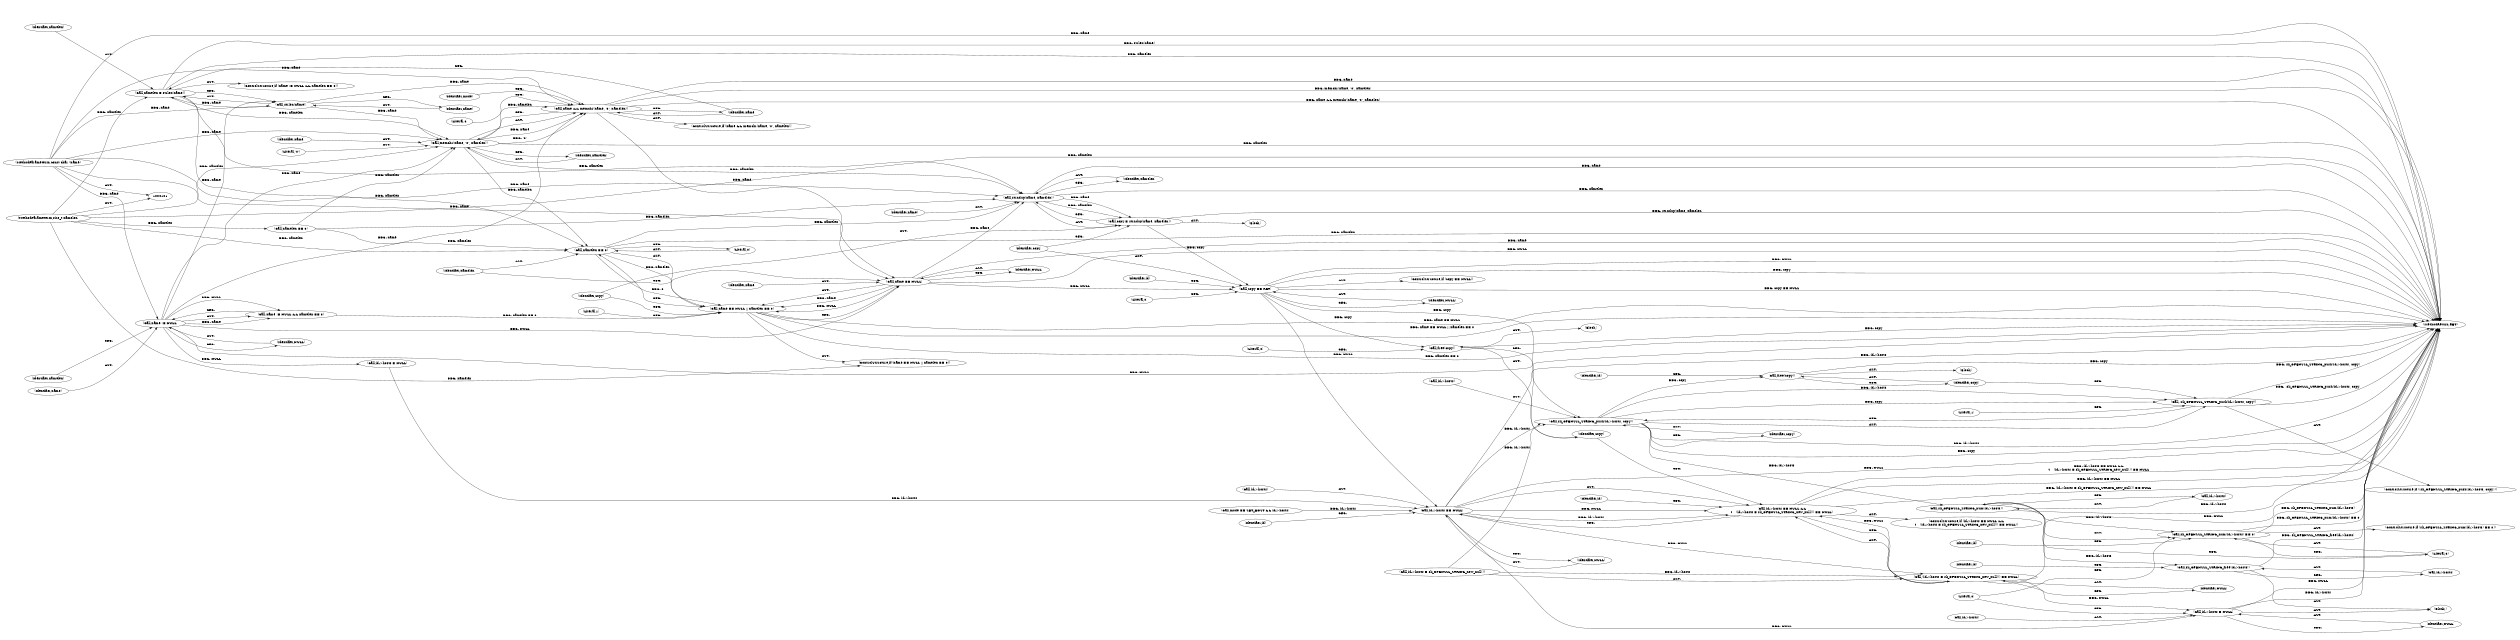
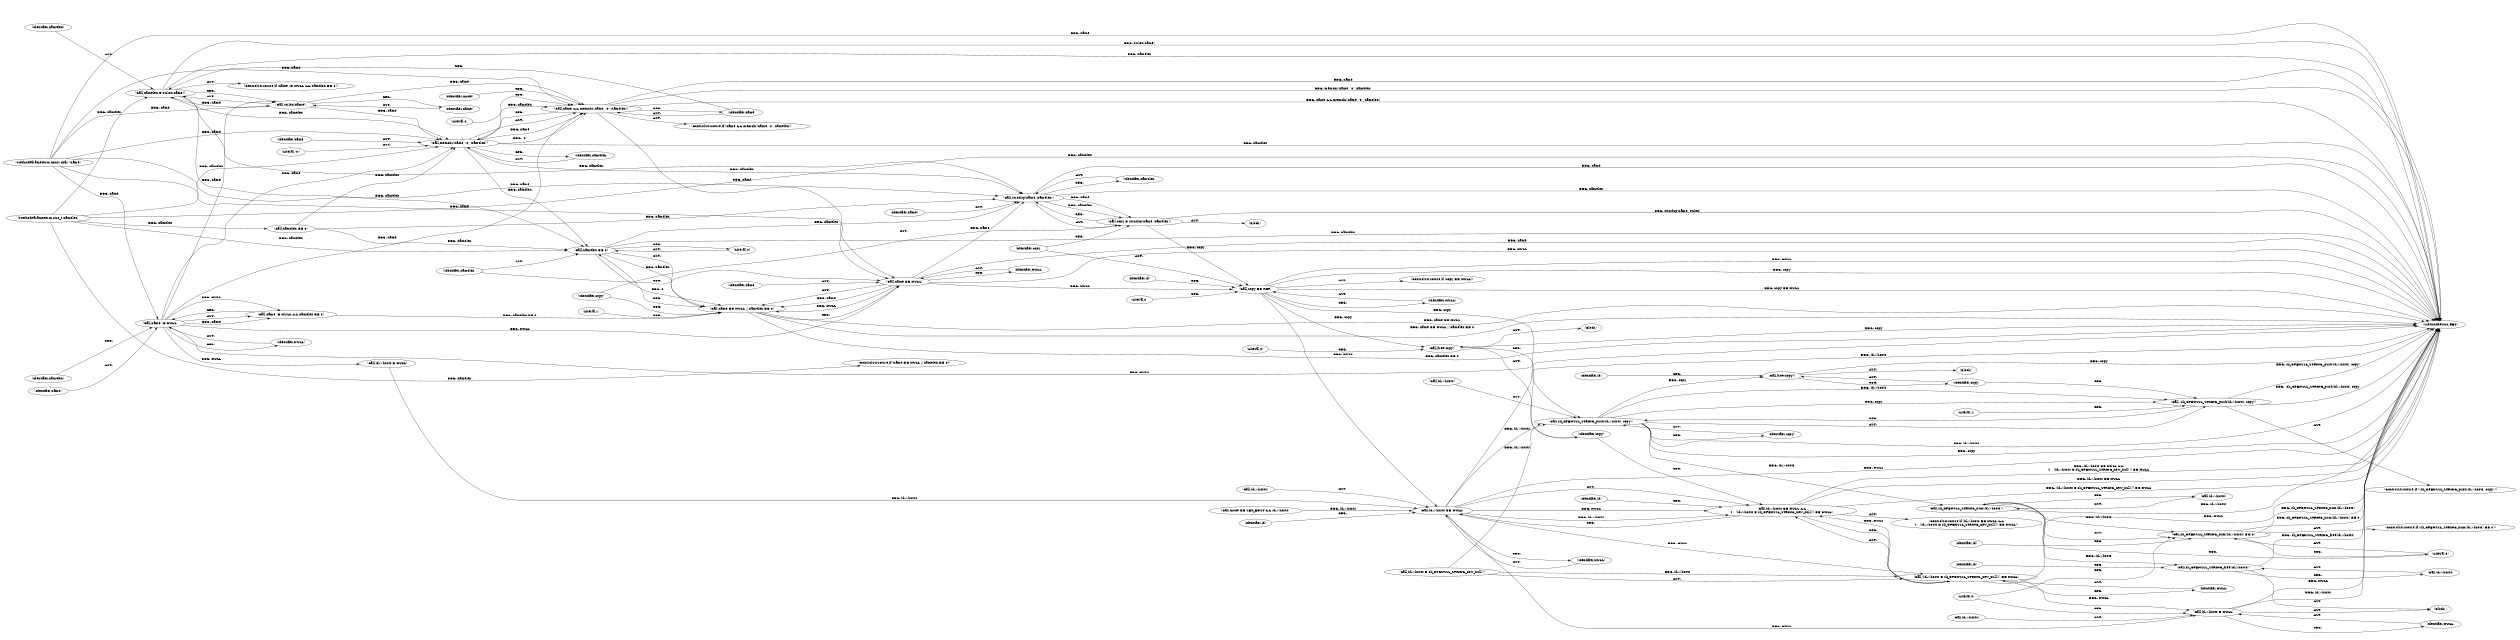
node "1000101": removed
edge "(Call,copy = strndup(name, namelen))" -> "(MethodReturn,RET)": label "DDG: strndup(name, namelen)" -> "DDG: strndup(name, strlen)"
edge "(Call,name == NULL || namelen == 0)" -> "(ControlStructure,if (name == NULL || namelen == 0))": removed, label "AST:"
